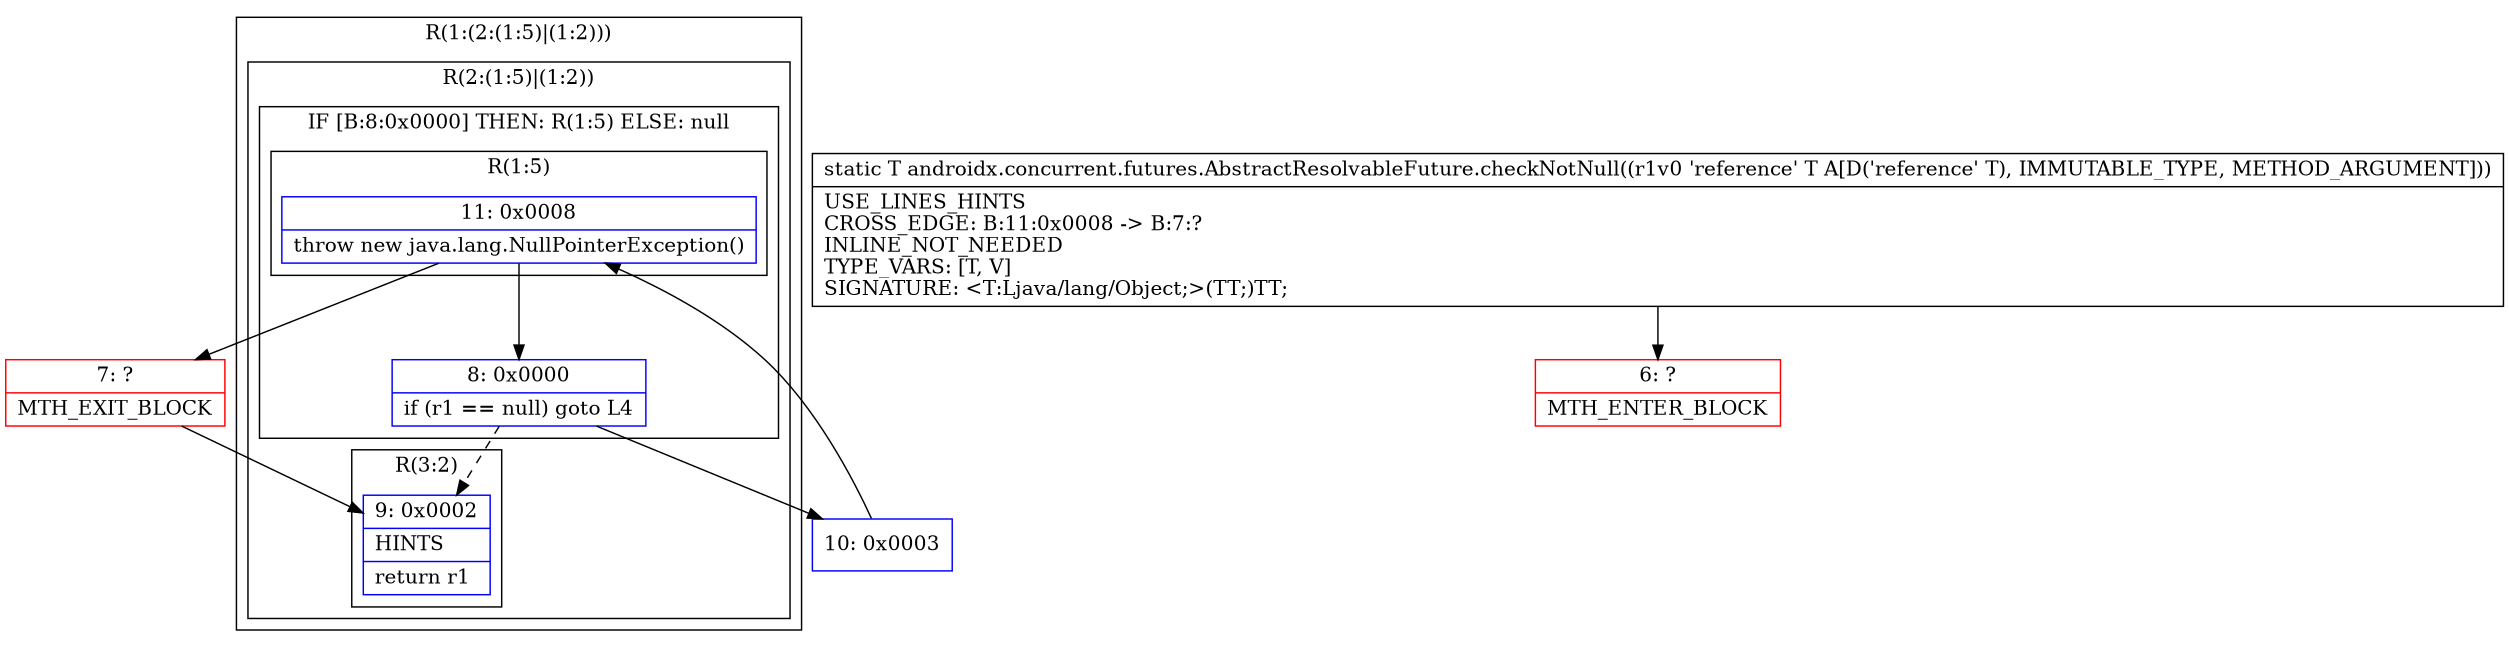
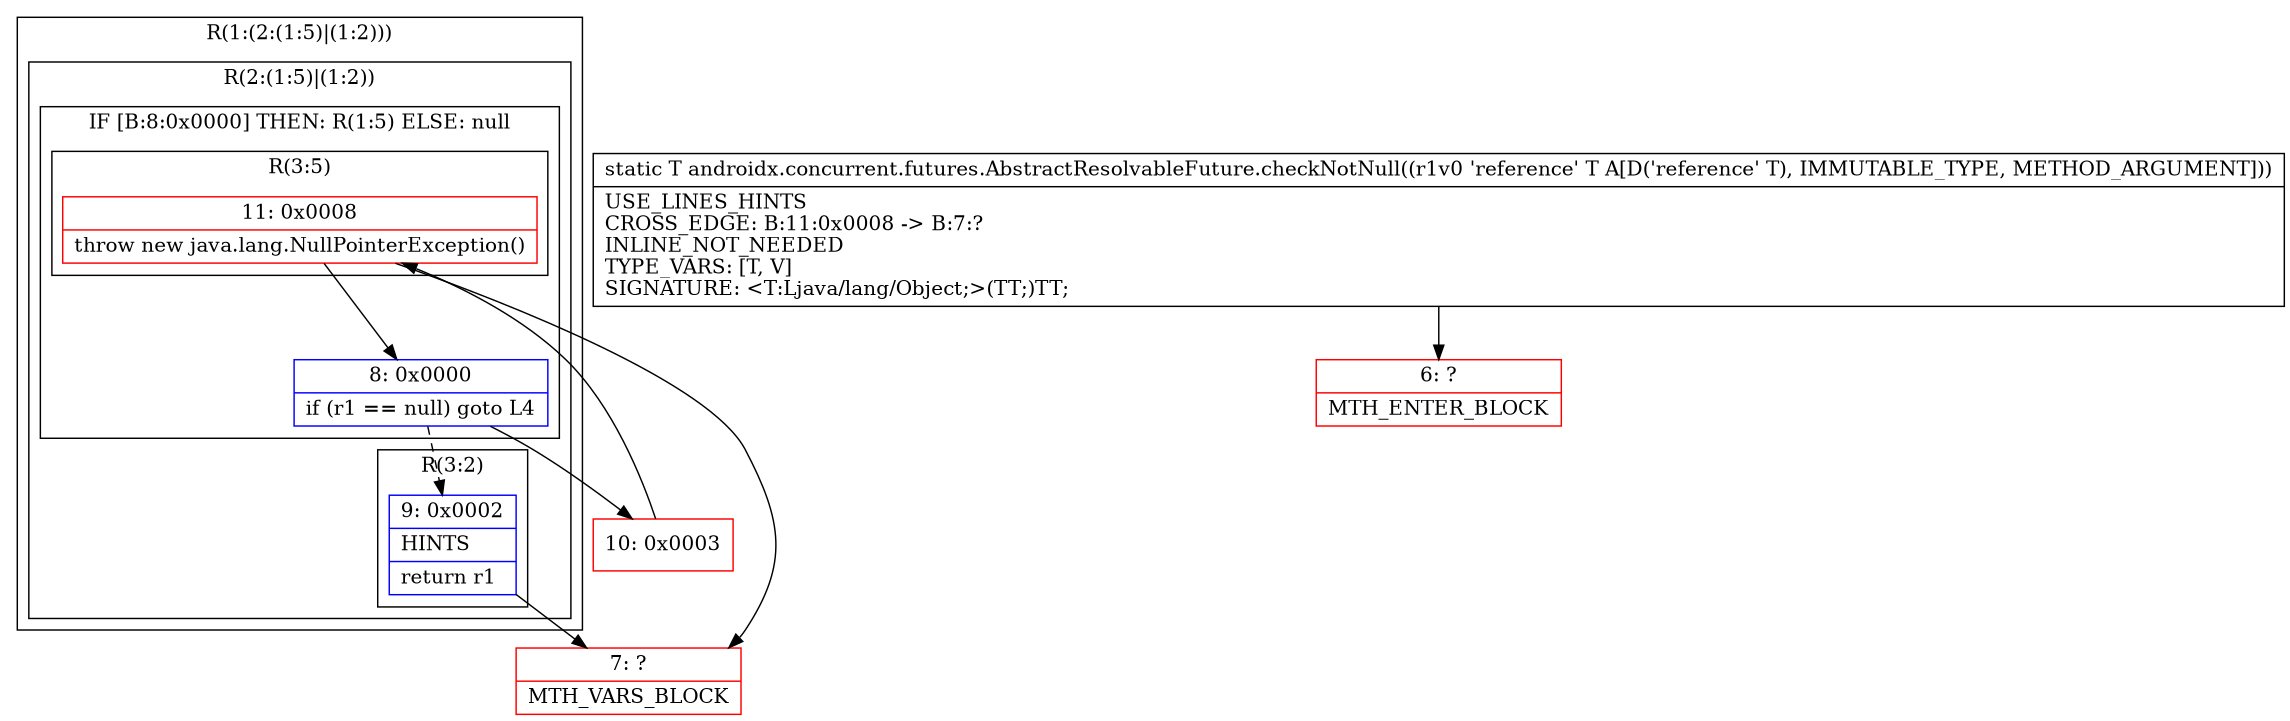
cluster "R(1:5)": label "R(1:5)" -> "R(3:5)"
node "11: 0x0008": color blue -> red
node "7: ?": text "MTH_EXIT_BLOCK" -> "MTH_VARS_BLOCK"
edge "7: ?" -> "9: 0x0002": reversed
node "10: 0x0003": color blue -> red
